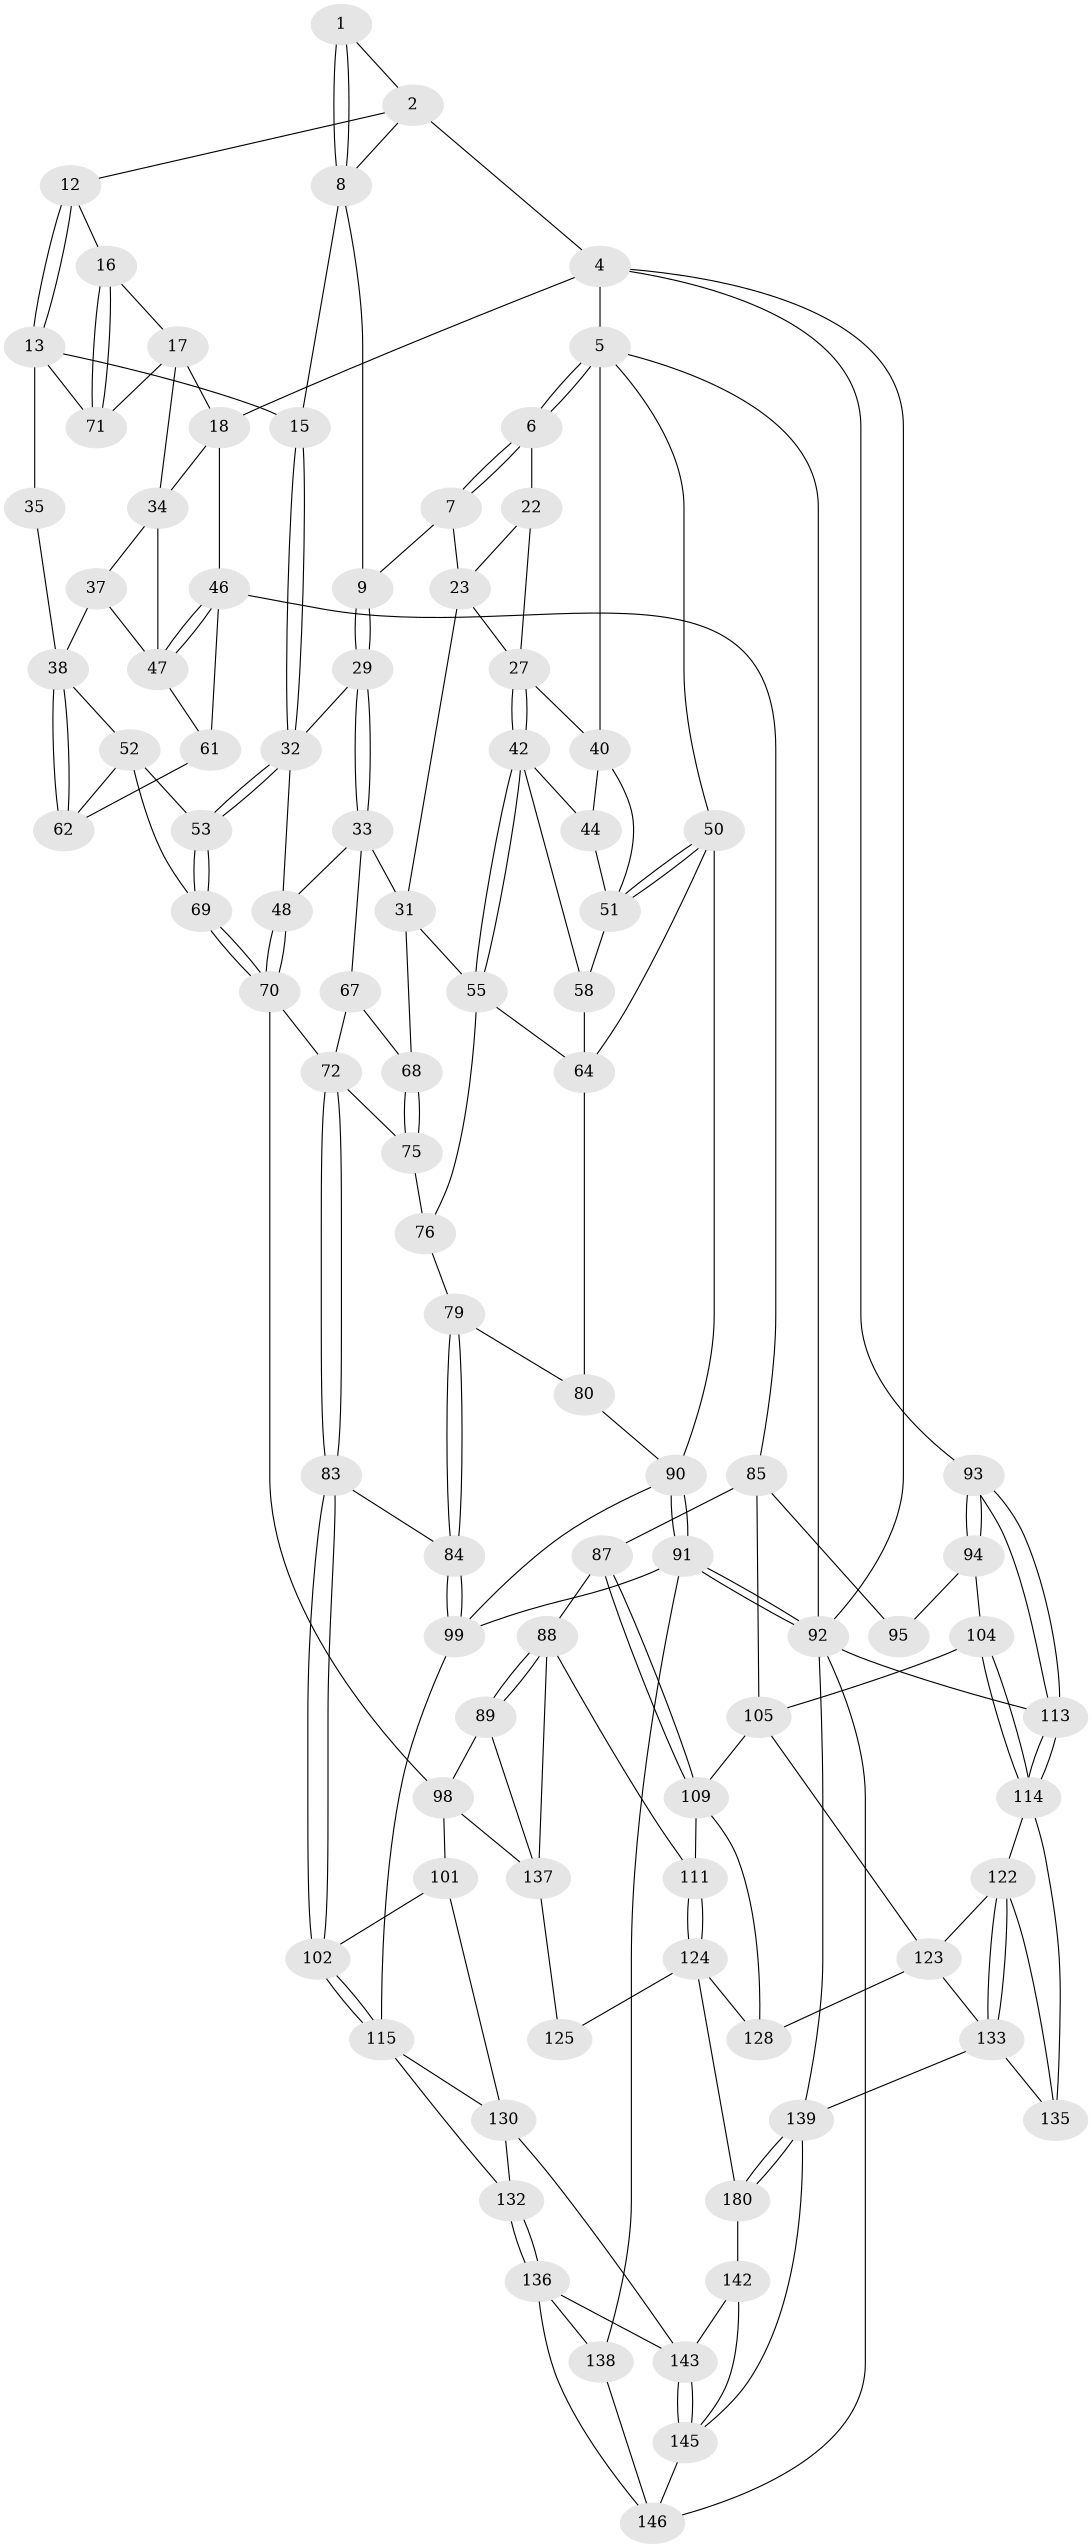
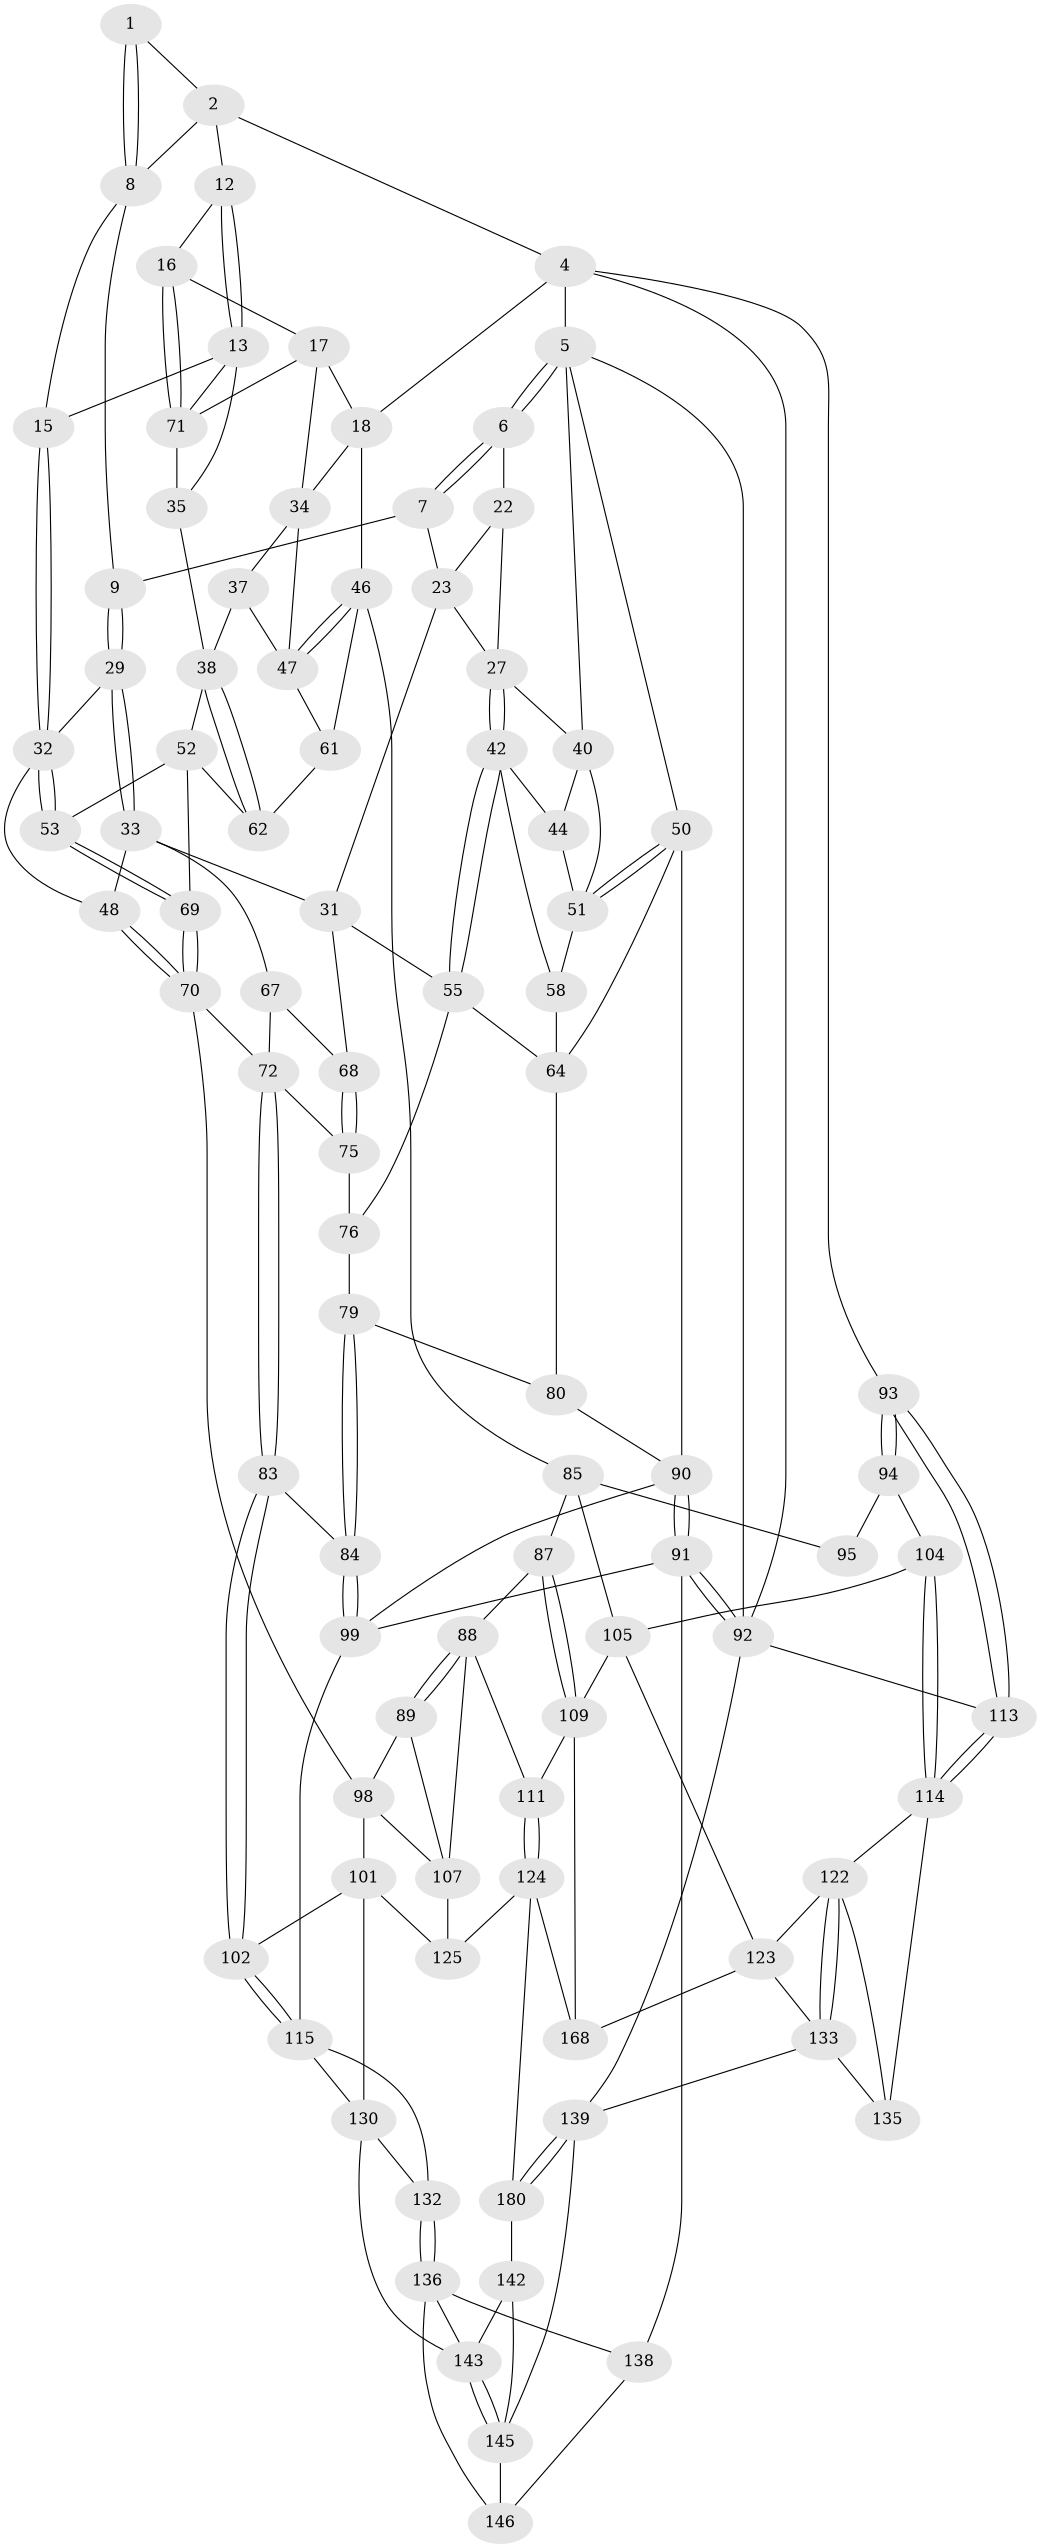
edge "71" -- "35": added
node "137": label "137" -> "107"
edge "101" -- "125": added
node "128": label "128" -> "168"
edge "92" -- "146": removed
